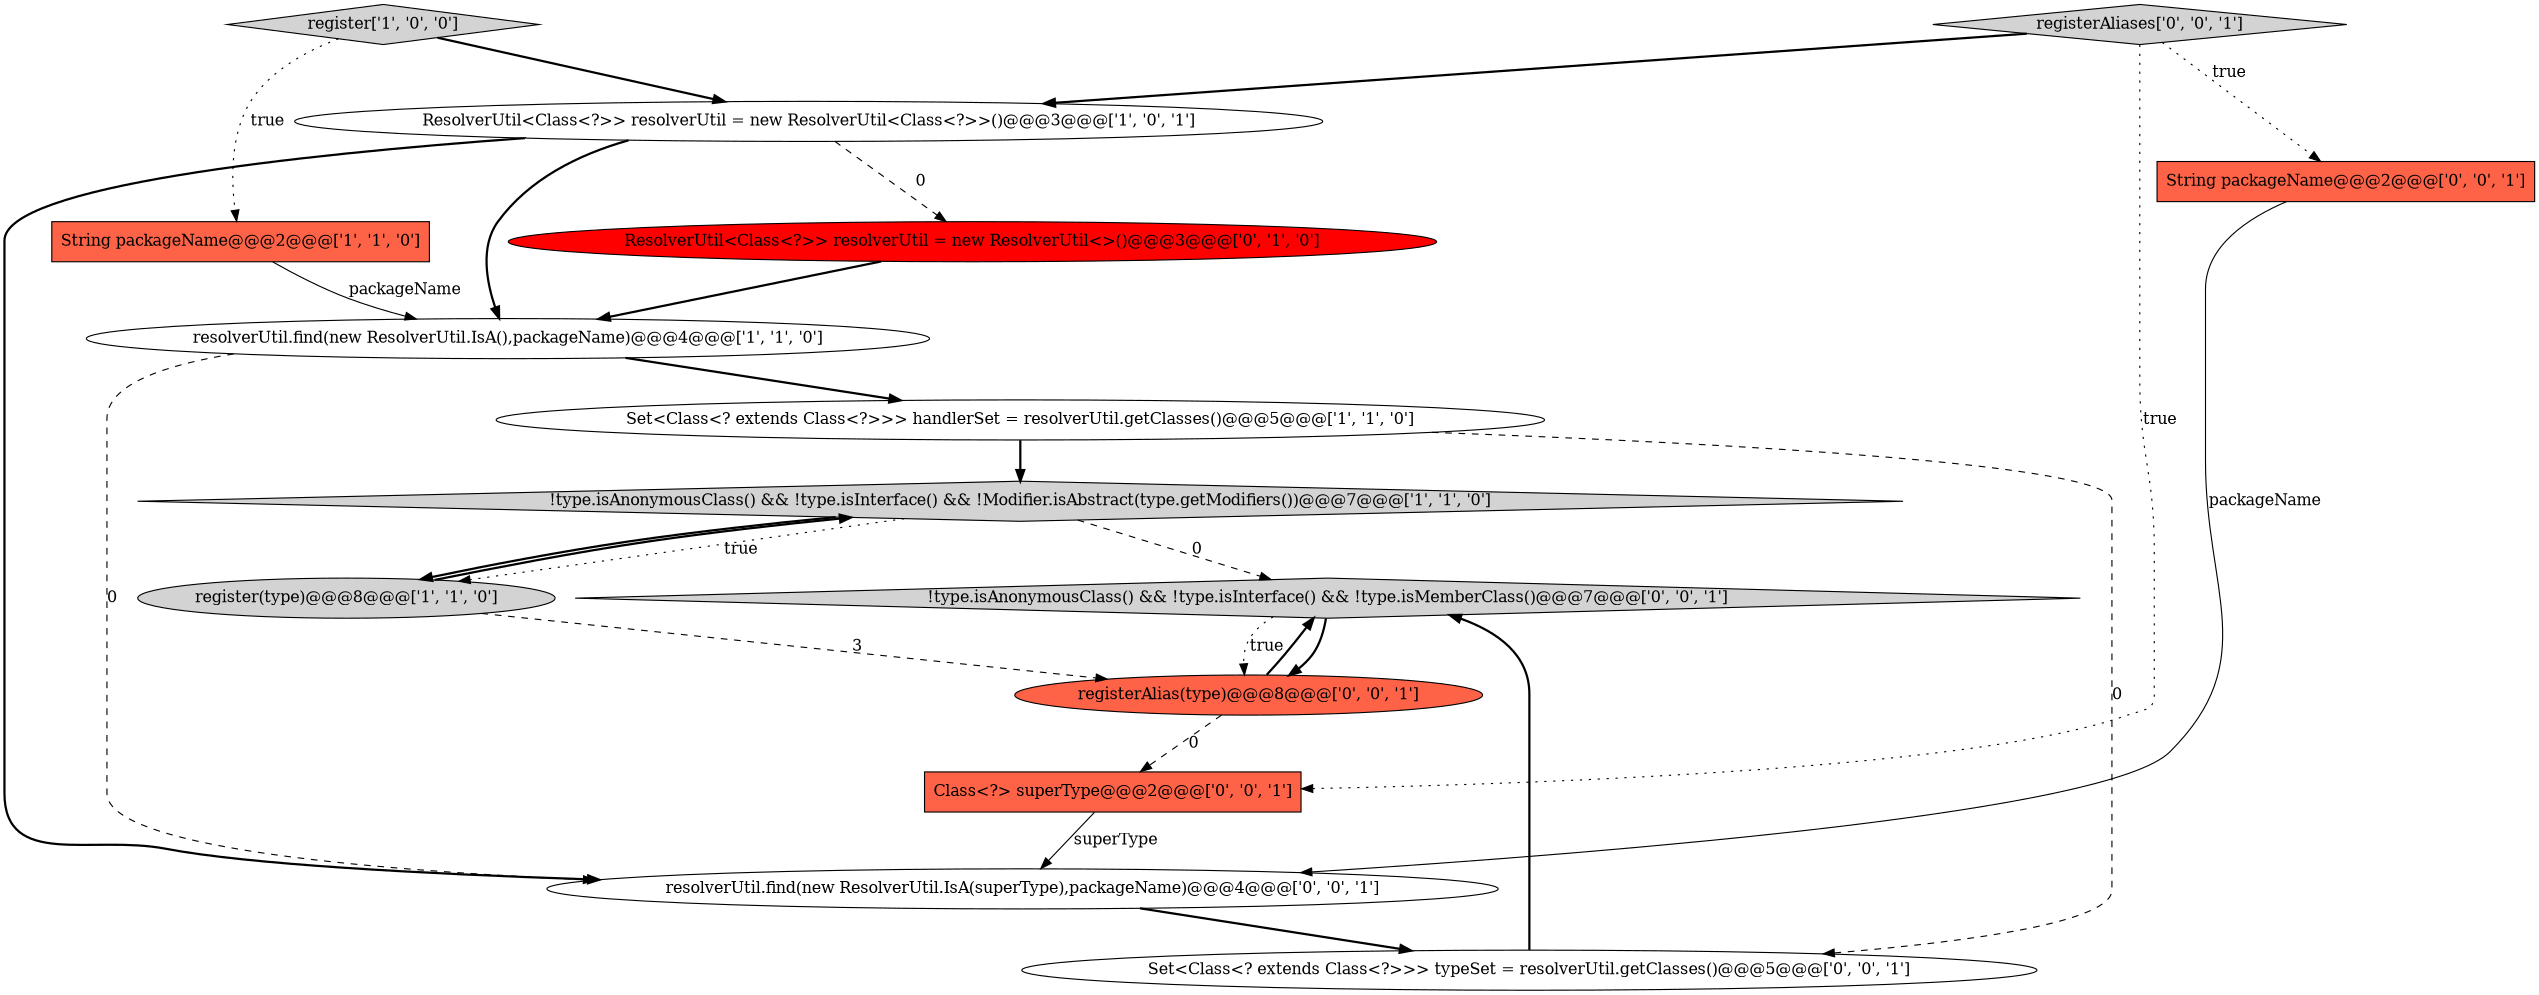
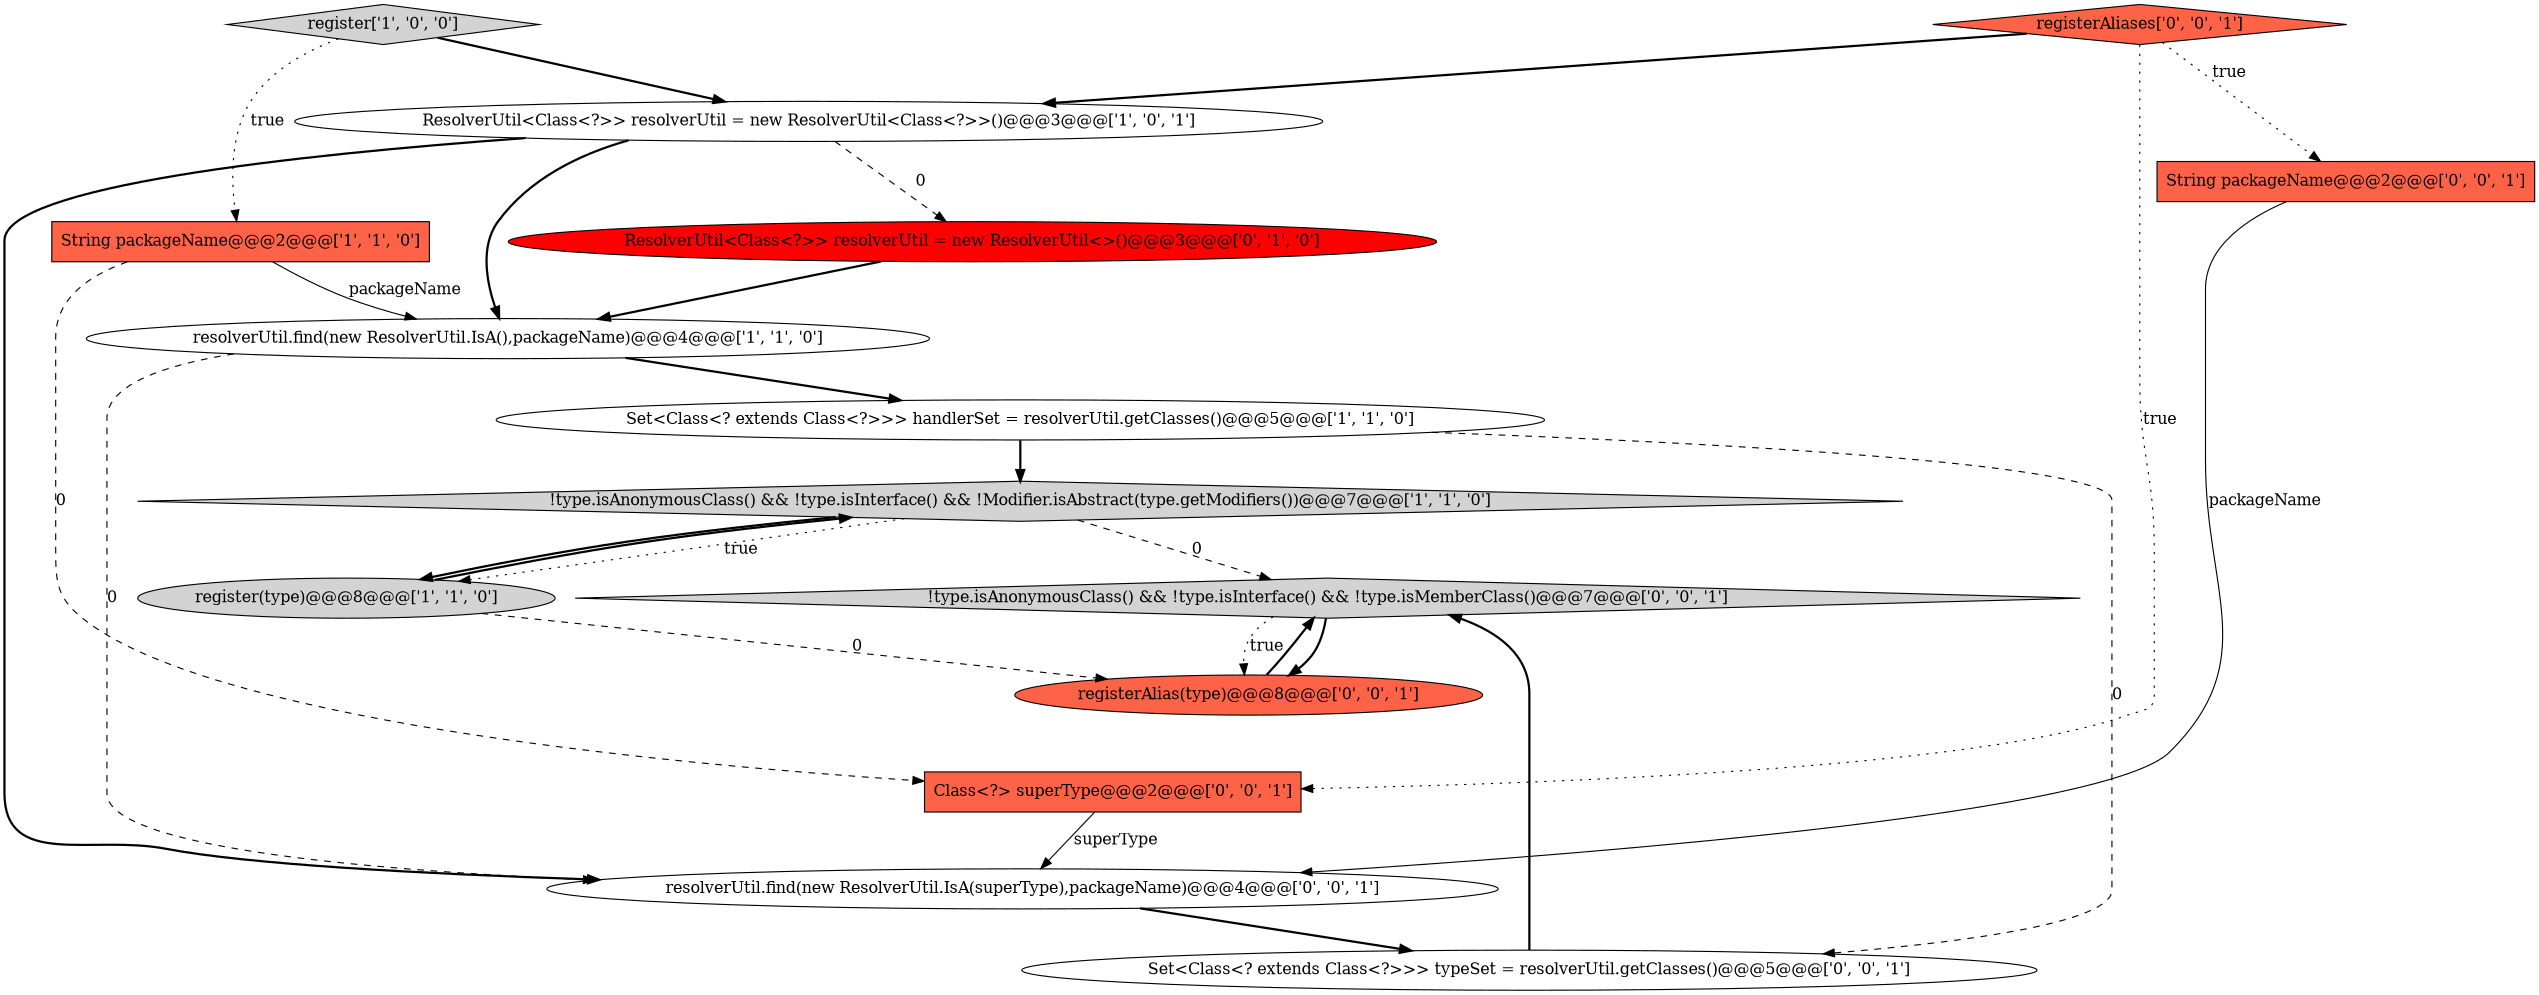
node "registerAliases['0', '0', '1']": fillcolor lightgray -> tomato
edge "register(type)@@@8@@@['1', '1', '0']" -> "registerAlias(type)@@@8@@@['0', '0', '1']": label "3" -> "0"
edge "registerAlias(type)@@@8@@@['0', '0', '1']" -> "Class<?> superType@@@2@@@['0', '0', '1']": now "String packageName@@@2@@@['1', '1', '0']" -> "Class<?> superType@@@2@@@['0', '0', '1']"
